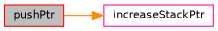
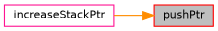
edge "pushPtr" -> "increaseStackPtr": reversed
